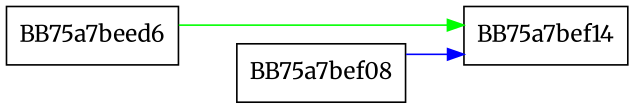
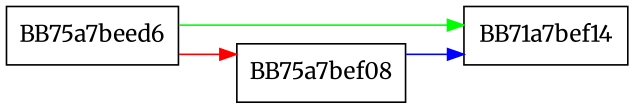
node "BB75a7bef14": label "BB75a7bef14" -> "BB71a7bef14"
edge "BB75a7beed6" -> "BB75a7bef08": added
